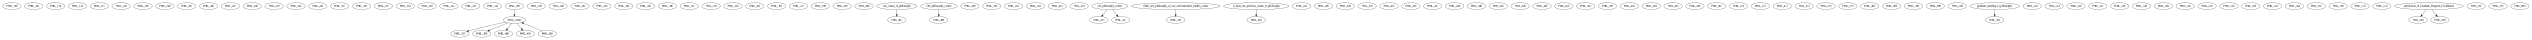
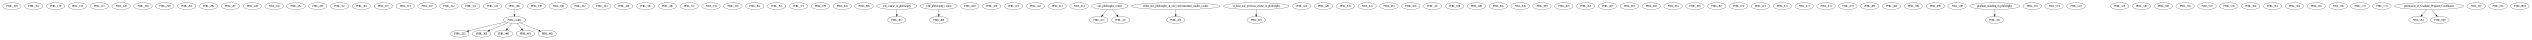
node "PHIL_522": removed
edge "PHIL_482" -> "PHIL_course": reversed
